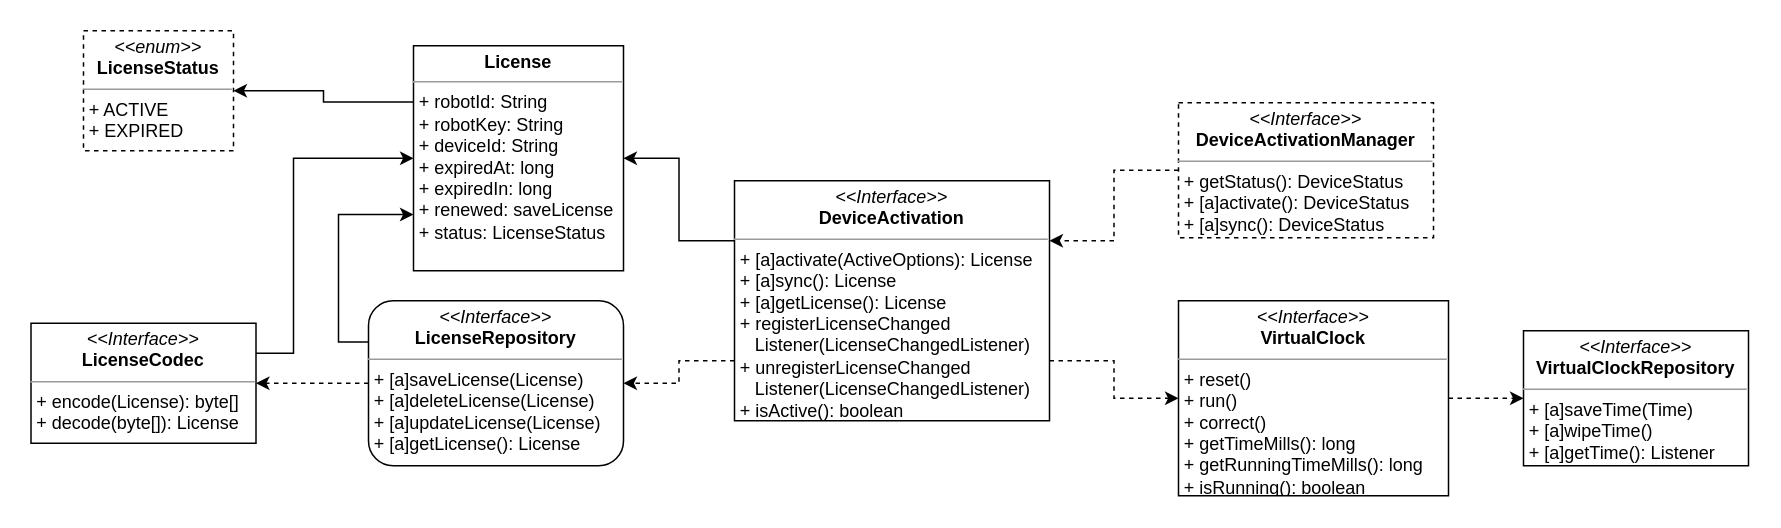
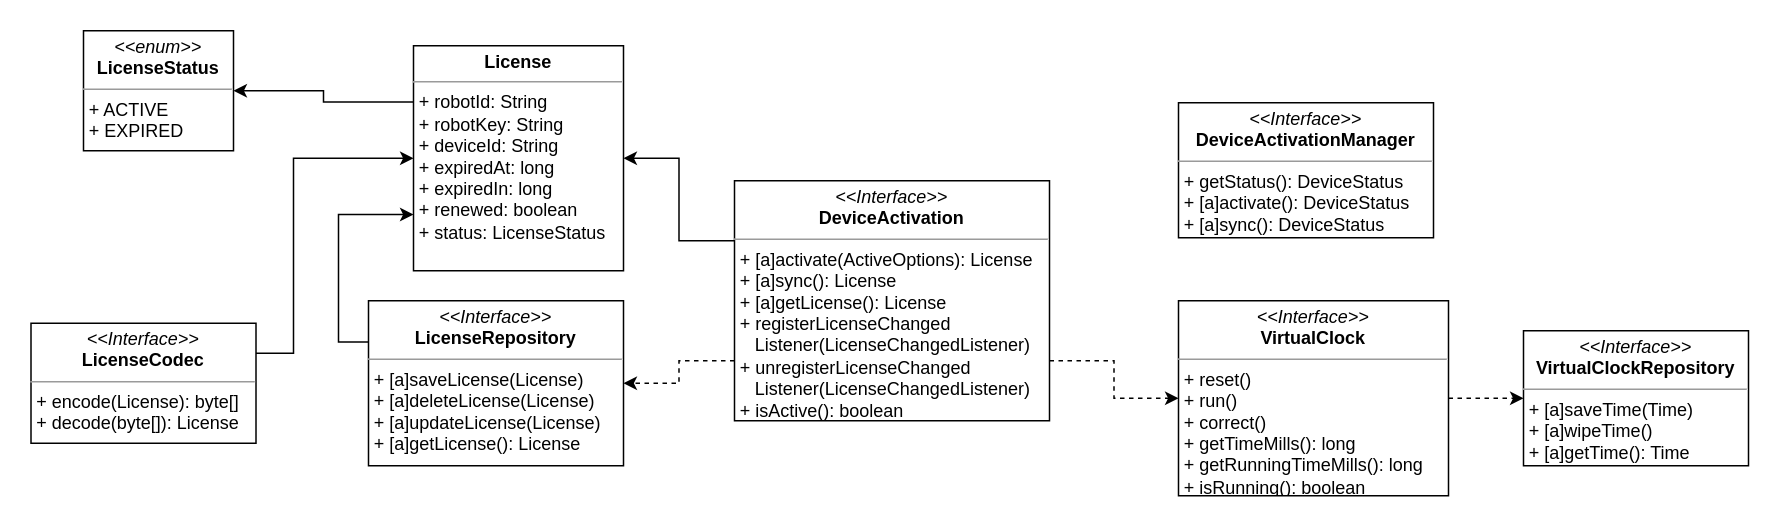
node "<<enum>> LicenseStatus + ACTIVE + EXPIRED": style dashed -> solid
node "License + robotId: String + robotKey: String + deviceId: String + expiredAt: long + expiredIn: long + renewed: saveLicense + status: LicenseStatus": label "License + robotId: String + robotKey: String + deviceId: String + expiredAt: long + expiredIn: long + renewed: saveLicense + status: LicenseStatus" -> "License + robotId: String + robotKey: String + deviceId: String + expiredAt: long + expiredIn: long + renewed: boolean + status: LicenseStatus"
node "<<Interface>> DeviceActivationManager + getStatus(): DeviceStatus + [a]activate(): DeviceStatus + [a]sync(): DeviceStatus": style dashed -> solid
edge "<<Interface>> DeviceActivationManager + getStatus(): DeviceStatus + [a]activate(): DeviceStatus + [a]sync(): DeviceStatus" -> "<<Interface>> DeviceActivation + [a]activate(ActiveOptions): License + [a]sync(): License + [a]getLicense(): License + registerLicenseChanged Listener(LicenseChangedListener) + unregisterLicenseChanged Listener(LicenseChangedListener) + isActive(): boolean": removed
edge "<<Interface>> LicenseRepository + [a]saveLicense(License) + [a]deleteLicense(License) + [a]updateLicense(License) + [a]getLicense(): License" -> "<<Interface>> LicenseCodec + encode(License): byte[] + decode(byte[]): License": removed
node "<<Interface>> LicenseRepository + [a]saveLicense(License) + [a]deleteLicense(License) + [a]updateLicense(License) + [a]getLicense(): License": shape rounded rectangle -> rectangle
node "<<Interface>> VirtualClockRepository + [a]saveTime(Time) + [a]wipeTime() + [a]getTime(): Listener": label "<<Interface>> VirtualClockRepository + [a]saveTime(Time) + [a]wipeTime() + [a]getTime(): Listener" -> "<<Interface>> VirtualClockRepository + [a]saveTime(Time) + [a]wipeTime() + [a]getTime(): Time"
